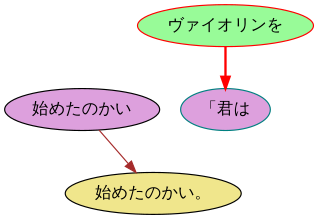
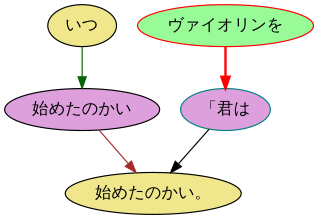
node "いつ": added
edge "「君は" -> "始めたのかい。": added
